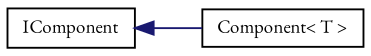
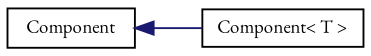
node "IComponent": label "IComponent" -> "Component"
